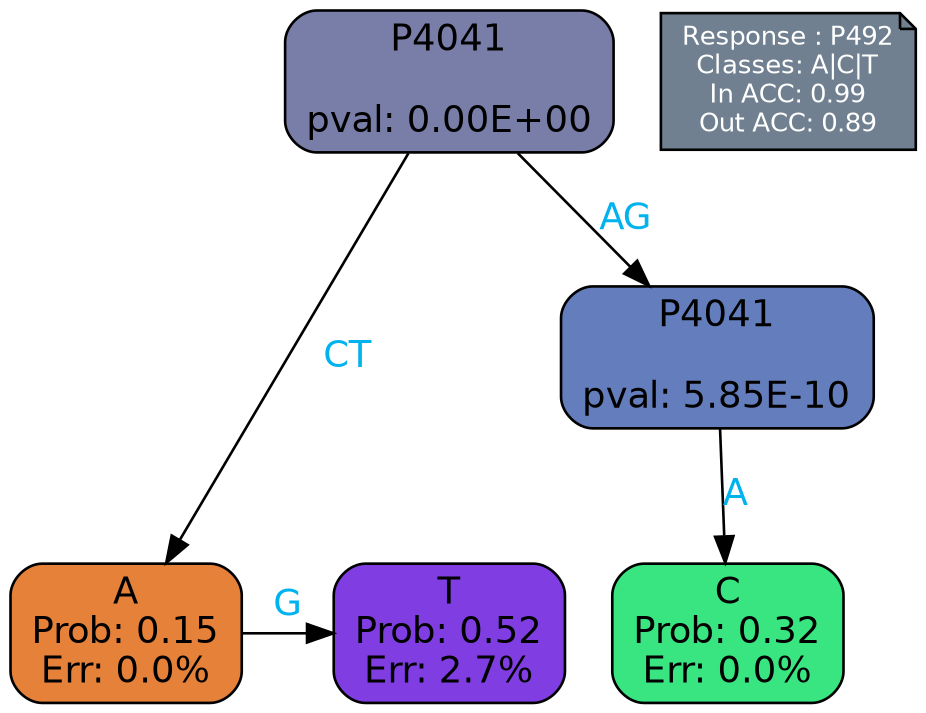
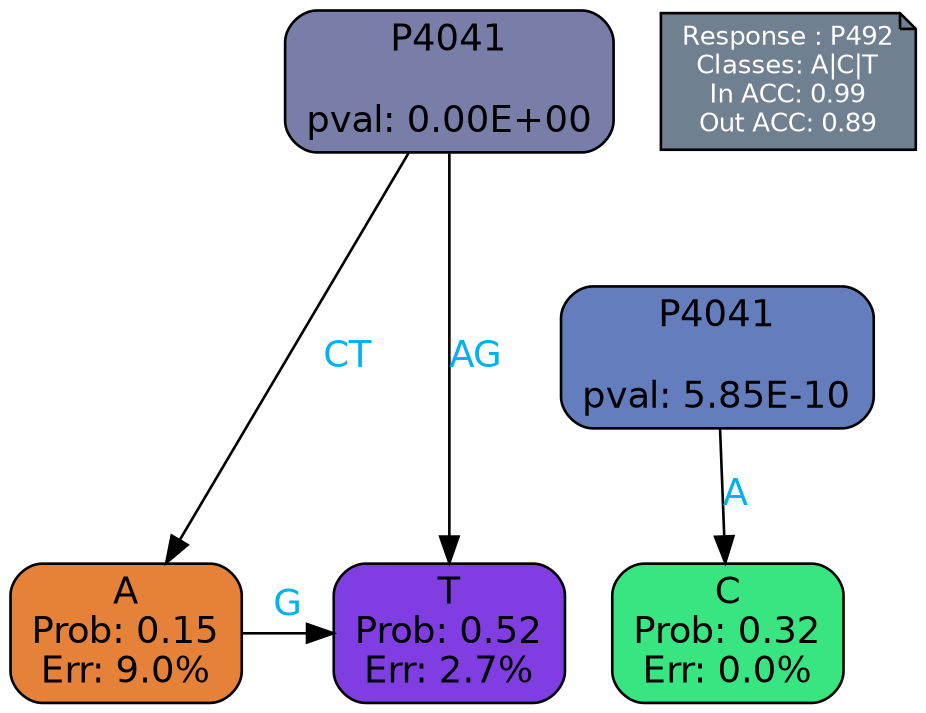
edge "P4041 pval: 0.00E+00" -> "P4041 pval: 5.85E-10": now "P4041 pval: 0.00E+00" -> "T Prob: 0.52 Err: 2.7%"
node "A Prob: 0.15 Err: 0.0%": label "A Prob: 0.15 Err: 0.0%" -> "A Prob: 0.15 Err: 9.0%"
